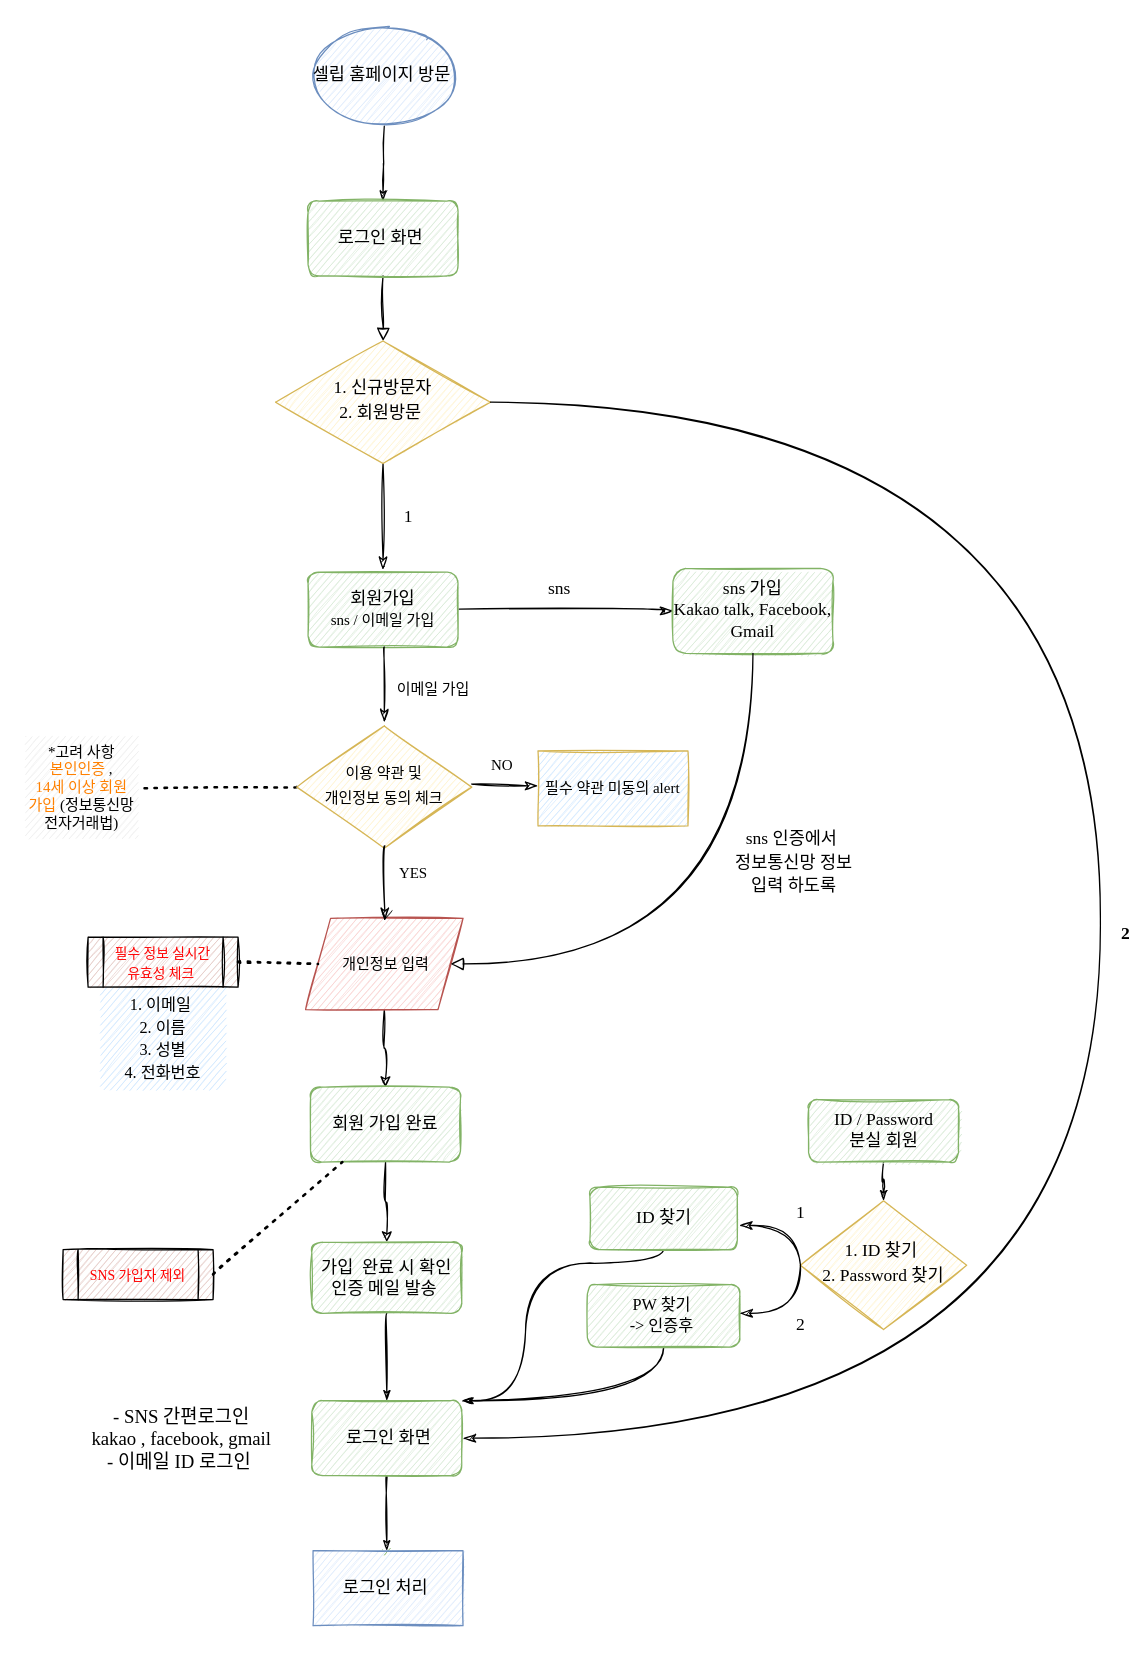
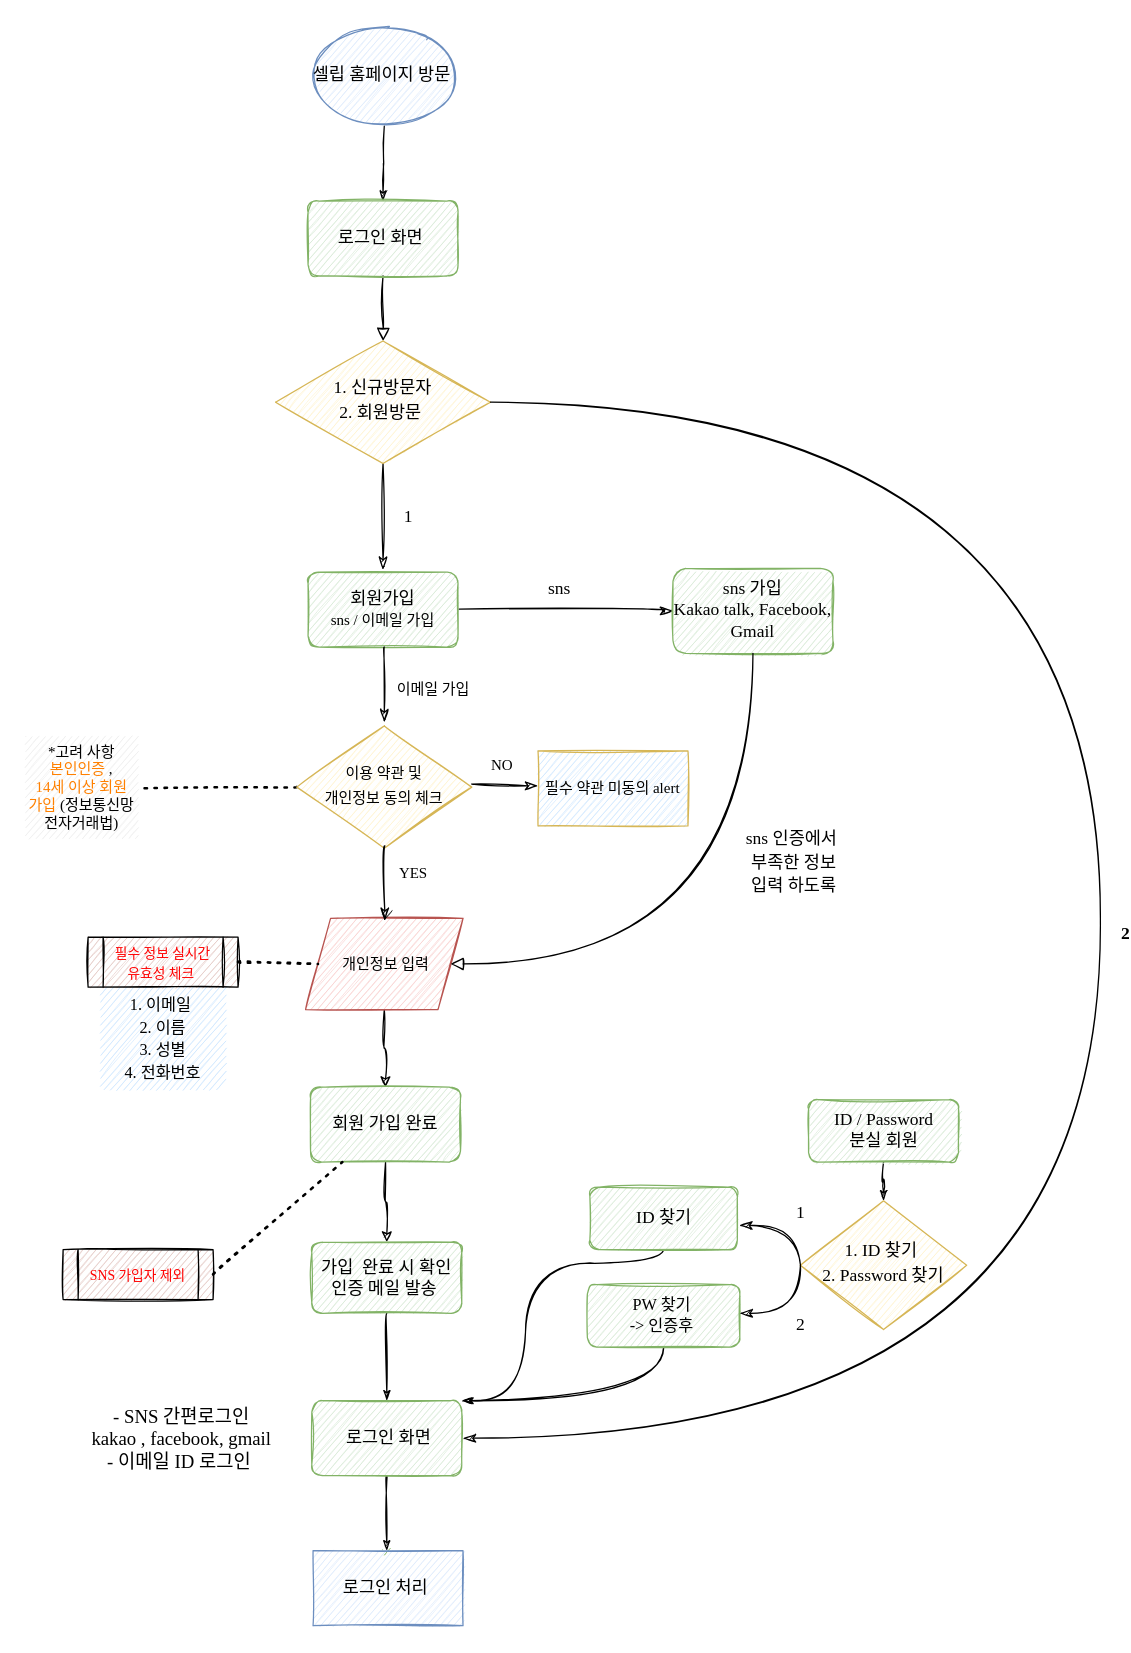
node "sns 인증에서 정보통신망 정보 입력 하도록": label "sns 인증에서 정보통신망 정보 입력 하도록" -> "sns 인증에서 부족한 정보 입력 하도록"
